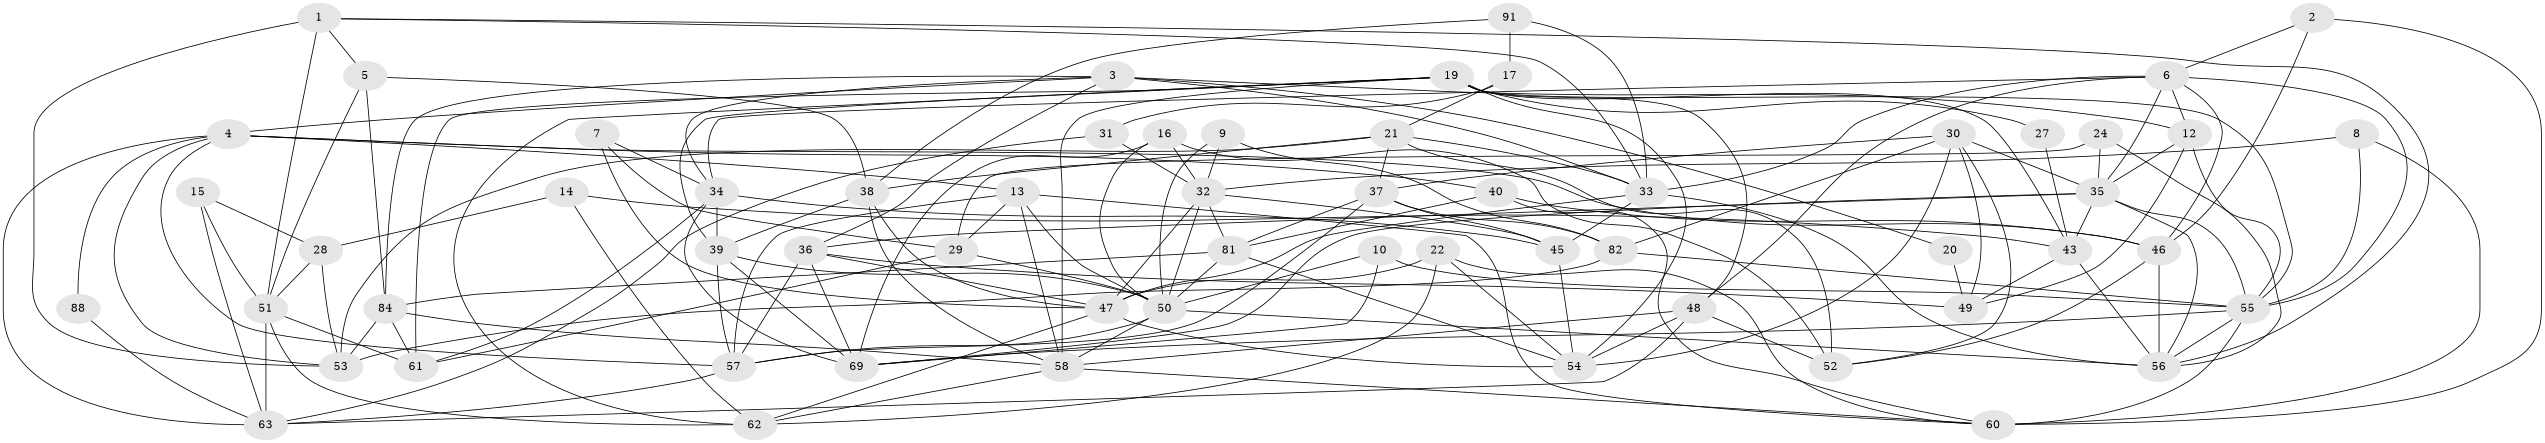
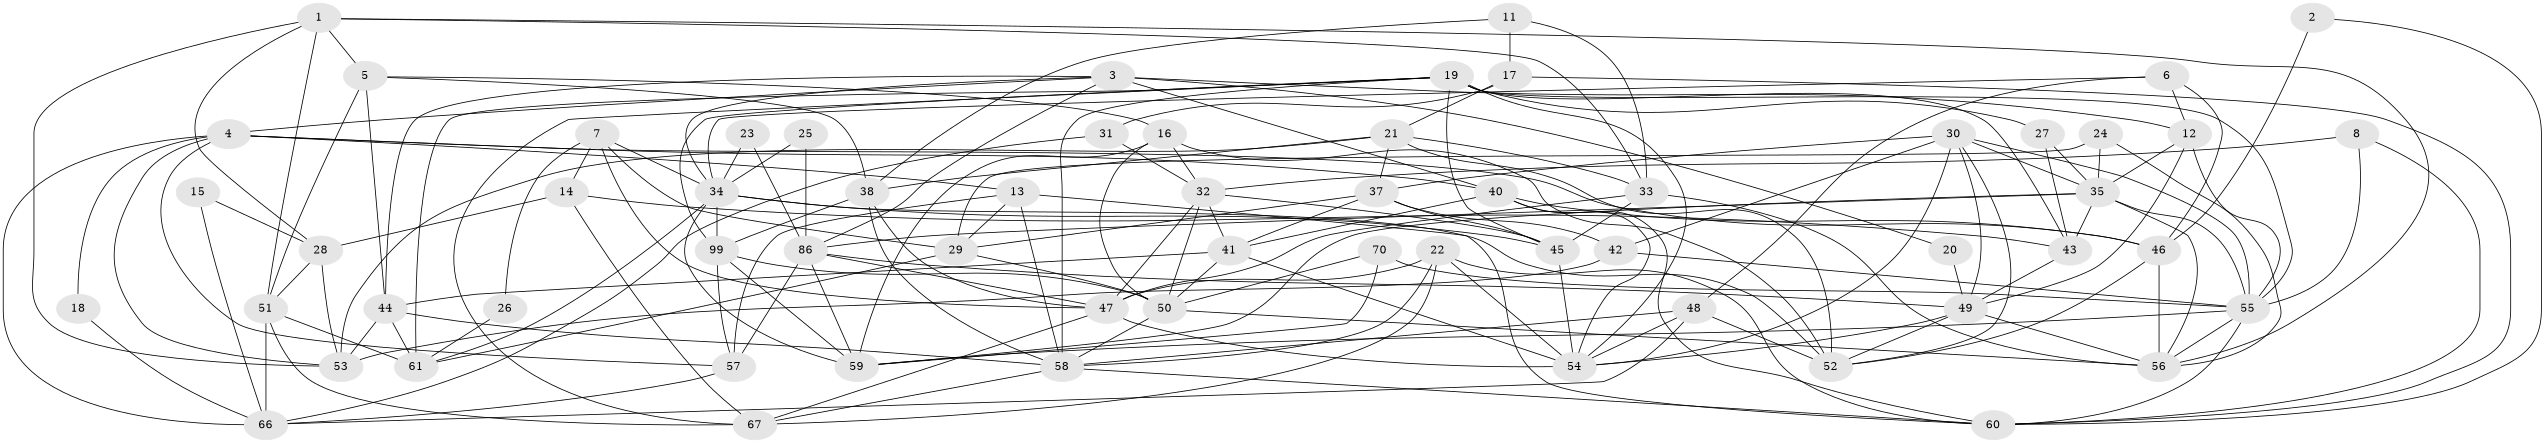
node "91": label "91" -> "11"
edge "2" -- "6": removed
edge "5" -- "16": added
edge "6" -- "33": removed
edge "3" -- "33": now "3" -- "40"
edge "17" -- "60": added
edge "19" -- "48": now "19" -- "45"
edge "1" -- "28": added
node "23": added
node "25": added
node "9": removed
edge "6" -- "35": now "27" -- "35"
edge "6" -- "55": now "30" -- "55"
edge "7" -- "14": added
edge "40" -- "54": added
edge "34" -- "52": added
node "39": label "39" -> "99"
node "36": label "36" -> "86"
node "81": label "81" -> "41"
node "10": label "10" -> "70"
node "82": label "82" -> "42"
edge "15" -- "51": removed
edge "13" -- "50": removed
node "88": label "88" -> "18"
node "84": label "84" -> "44"
node "26": added
edge "43" -- "56": now "49" -- "56"
edge "37" -- "57": now "37" -- "29"
edge "22" -- "58": added
edge "49" -- "52": added
edge "50" -- "57": removed
edge "49" -- "54": added
node "69": label "69" -> "59"
node "63": label "63" -> "66"
node "62": label "62" -> "67"
